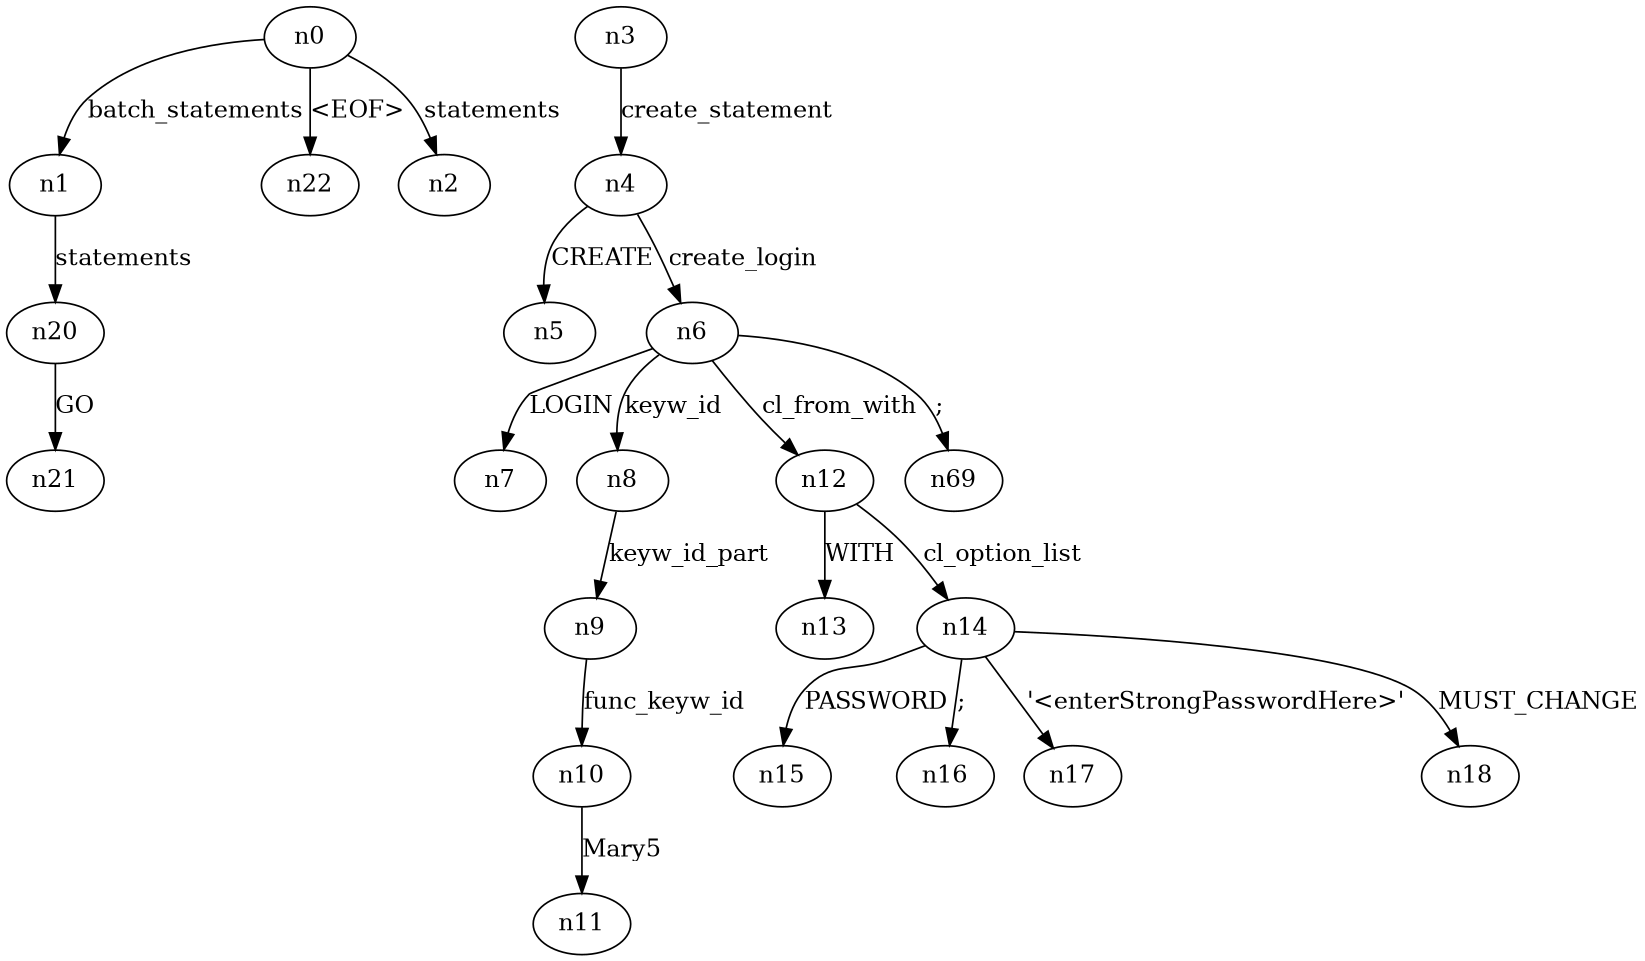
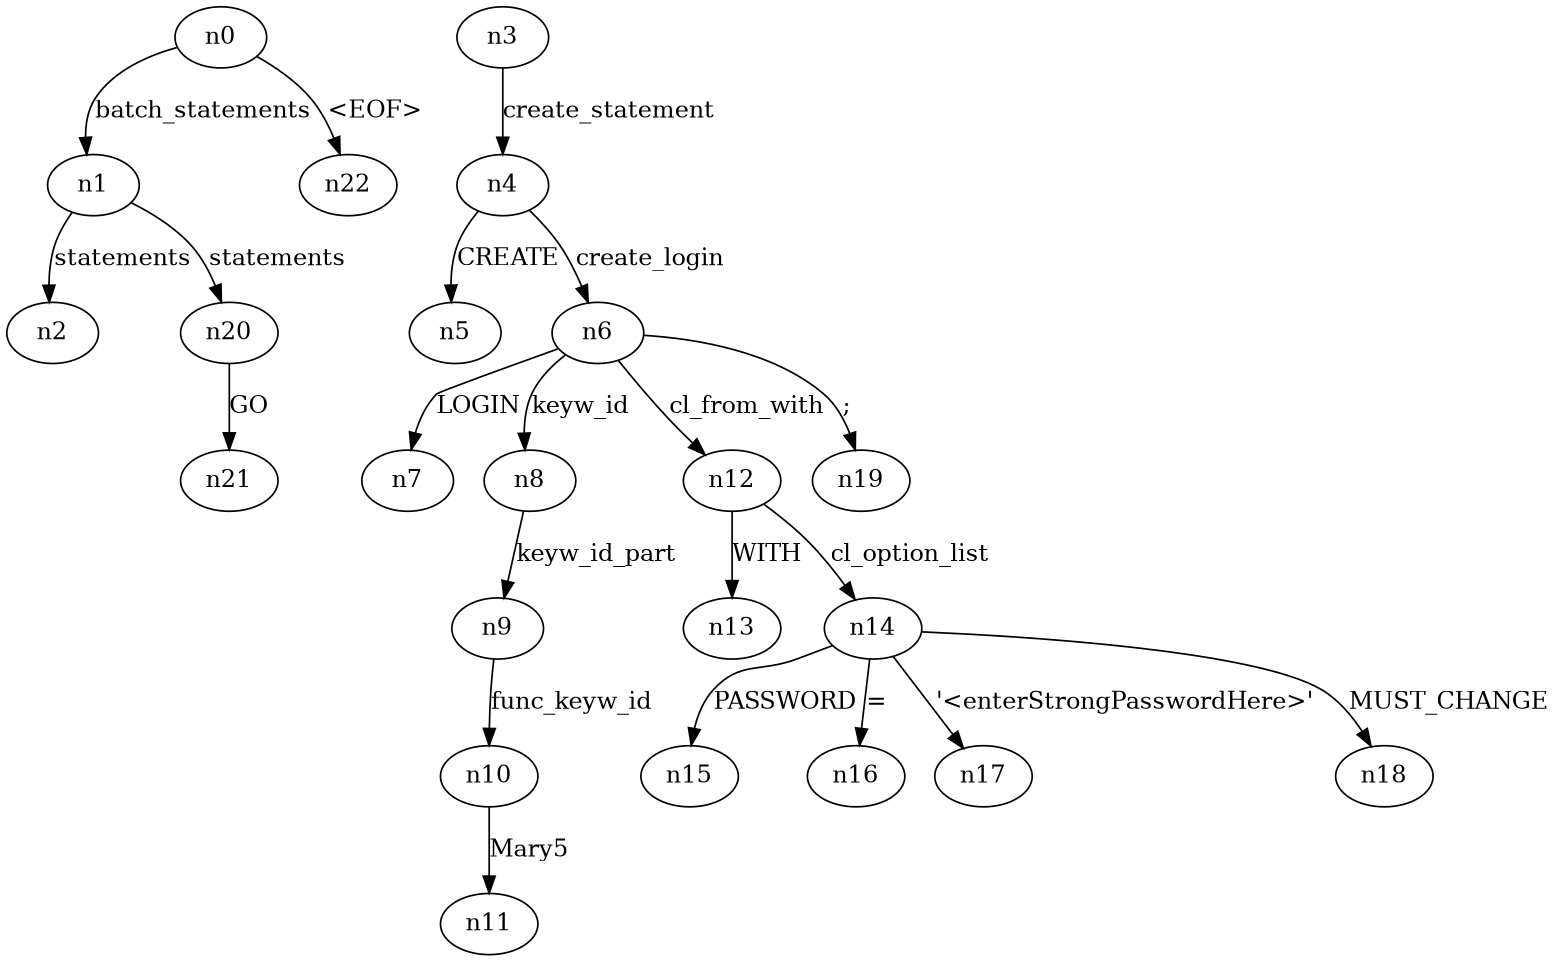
edge "n0" -> "n2": now "n1" -> "n2"
node "n69": label "n69" -> "n19"
edge "n14" -> "n16": label ";" -> "="
